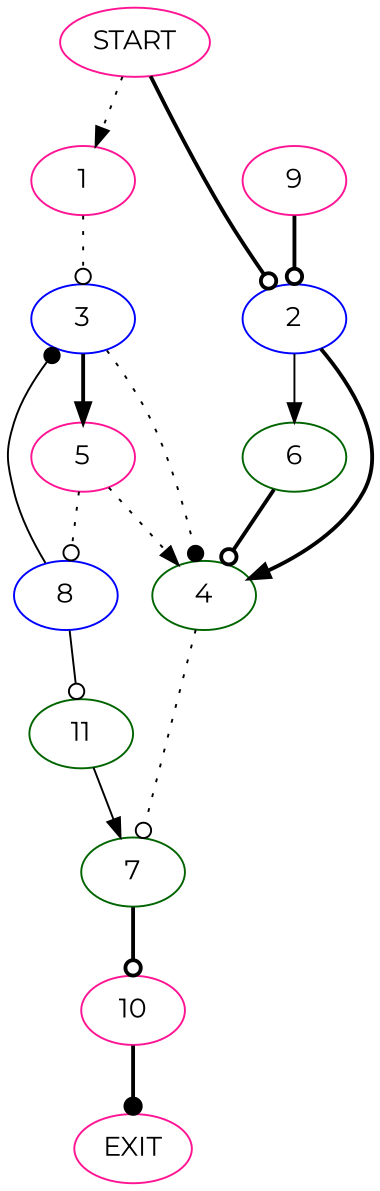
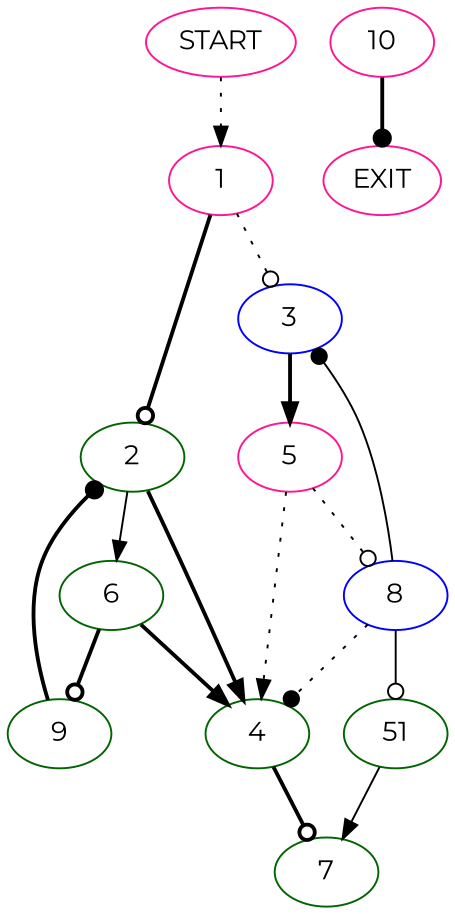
edge "START" -> "2": now "1" -> "2"
node "9": color deeppink -> darkgreen
edge "9" -> "2": arrowhead odot -> dot
node "2": color blue -> darkgreen
edge "3" -> "4": now "8" -> "4"
edge "6" -> "4": arrowhead odot -> normal
edge "6" -> "9": added
edge "4" -> "7": style dotted -> bold
node "11": label "11" -> "51"
edge "7" -> "10": removed
